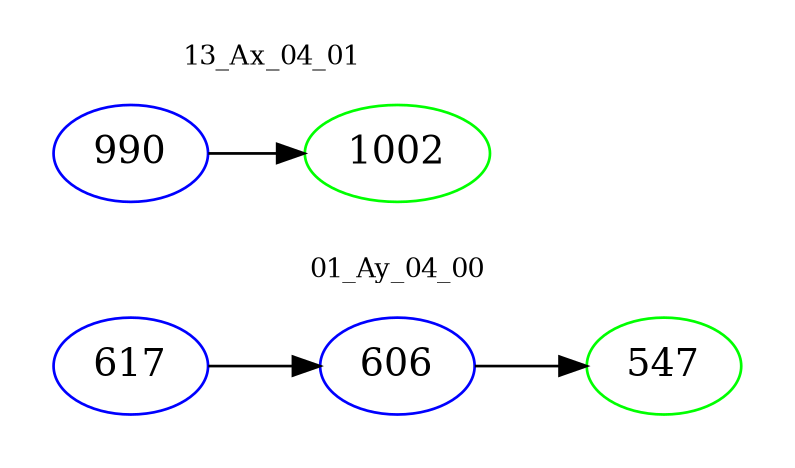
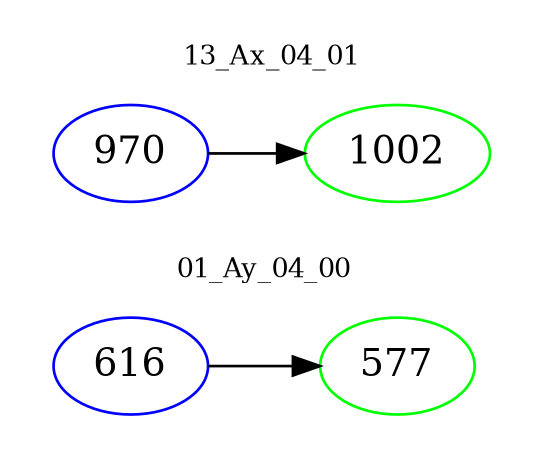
node "990": label "990" -> "970"
node "617": removed
node "606": label "606" -> "616"
node "547": label "547" -> "577"
